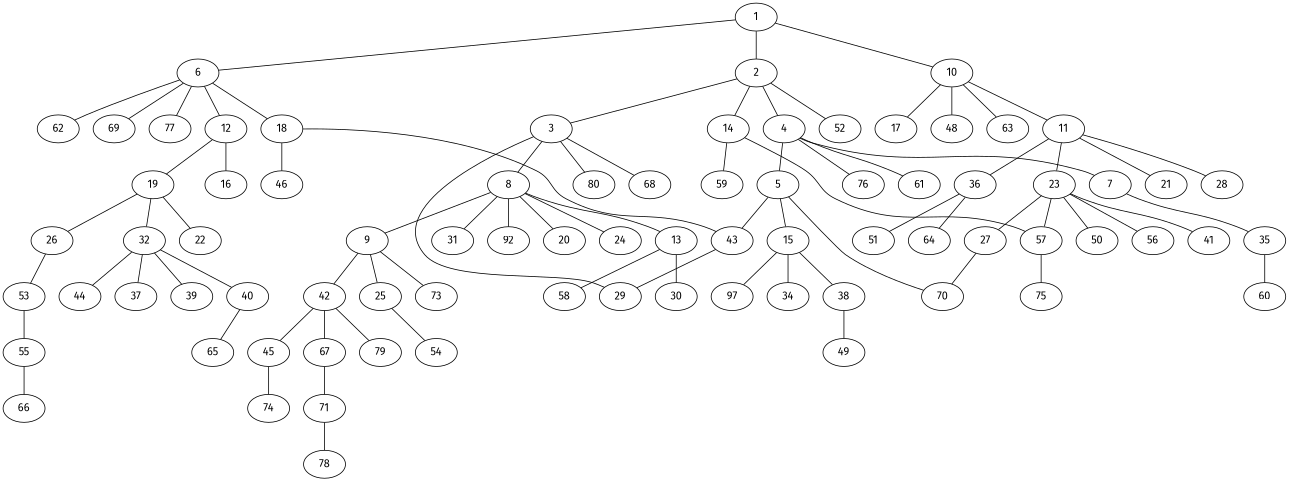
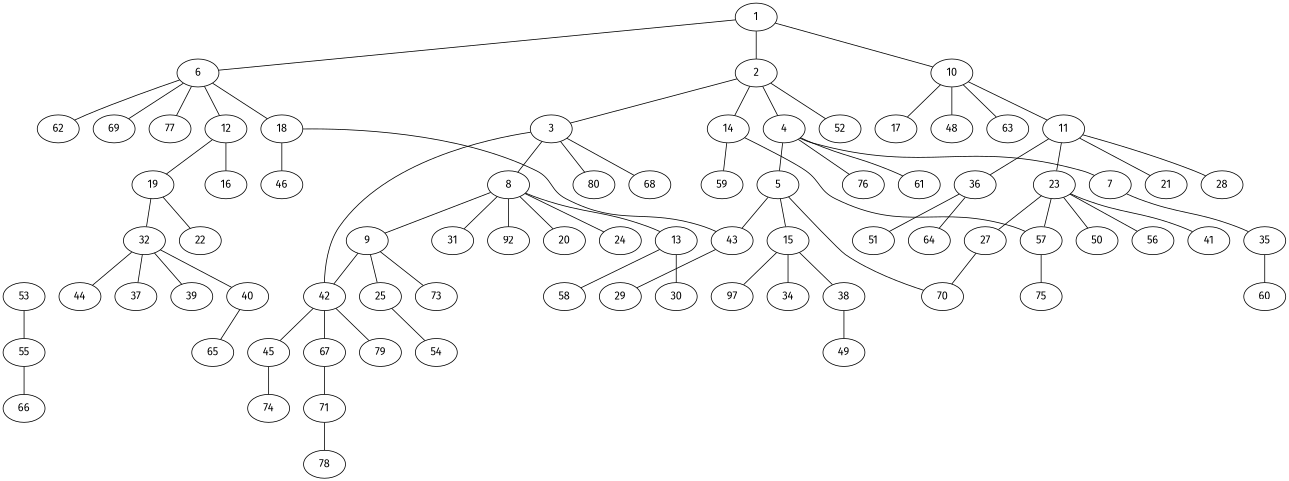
node "26": removed
edge "3" -- "29": now "3" -- "42"
